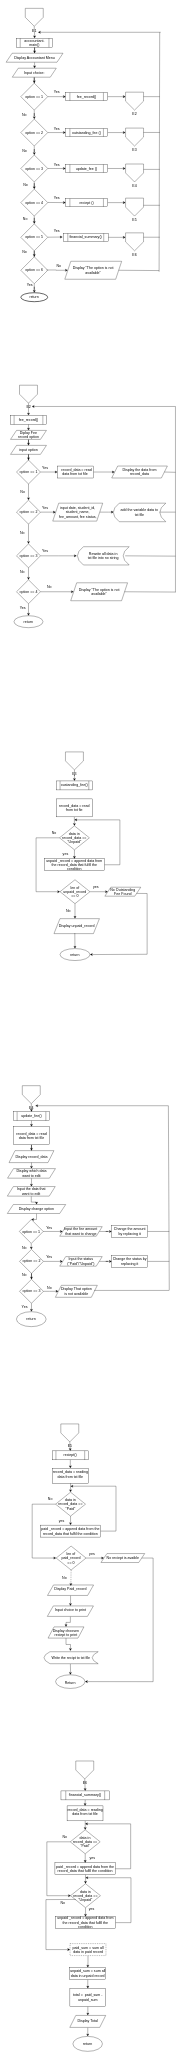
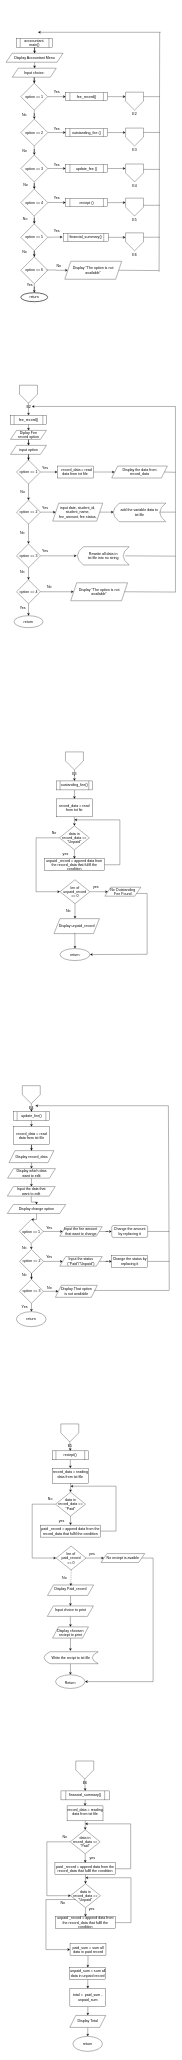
node "E1": removed
edge "E1" -> "acccountant. main()": removed
edge "oustanding_fee()" -> "record_data = read from txt fie": added
node "Change the amount by replacing it": shape rectangle -> rounded rectangle
node "Display choosen reciept to print": moved (66, 1634) -> (71, 1634)
node "paid_sum = sum all data in paid record": style dashed -> solid
